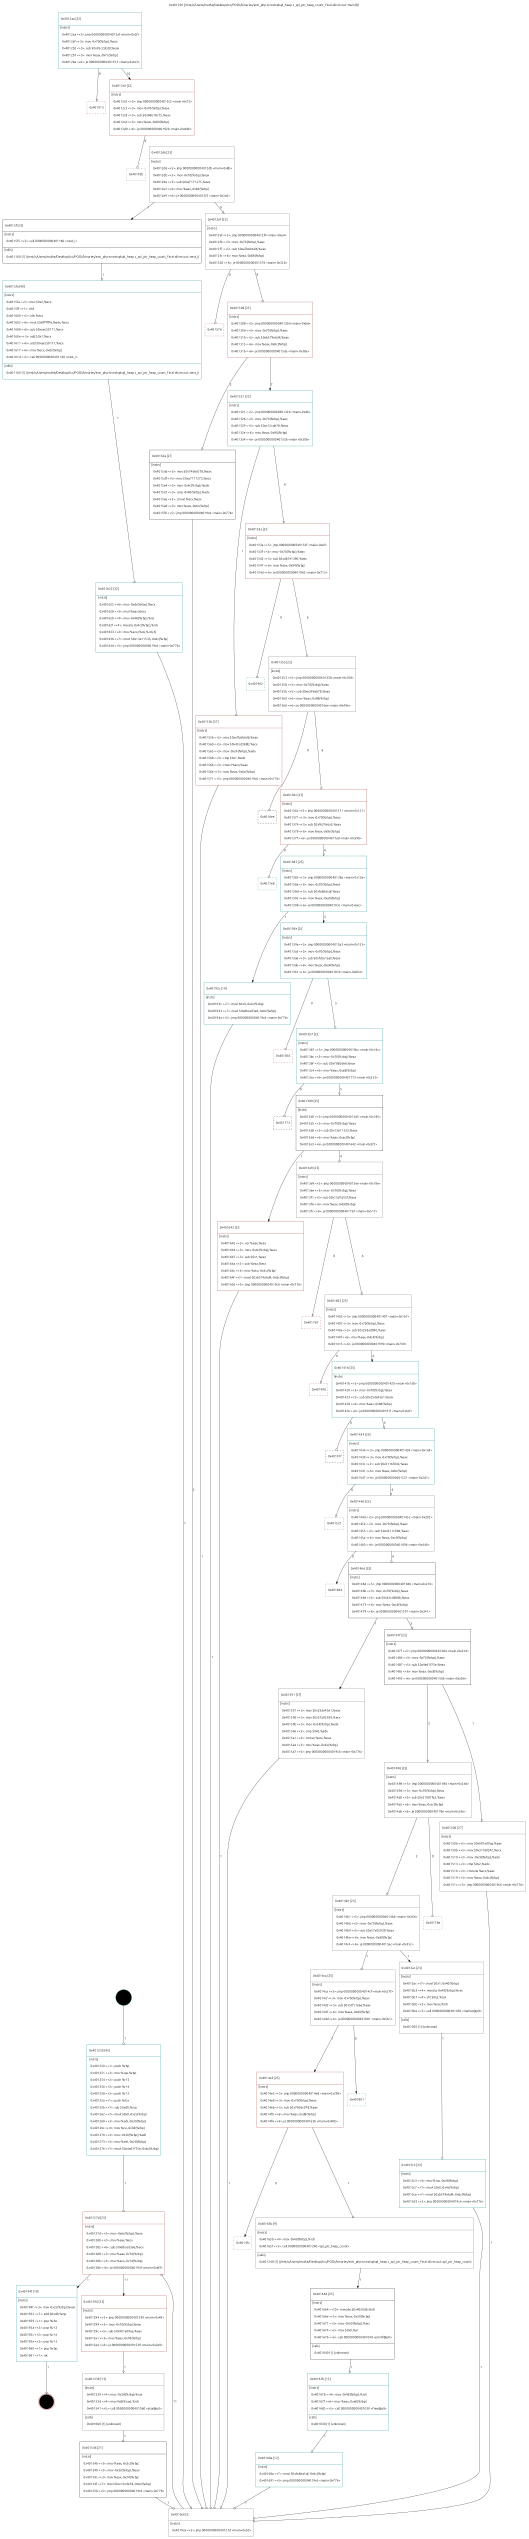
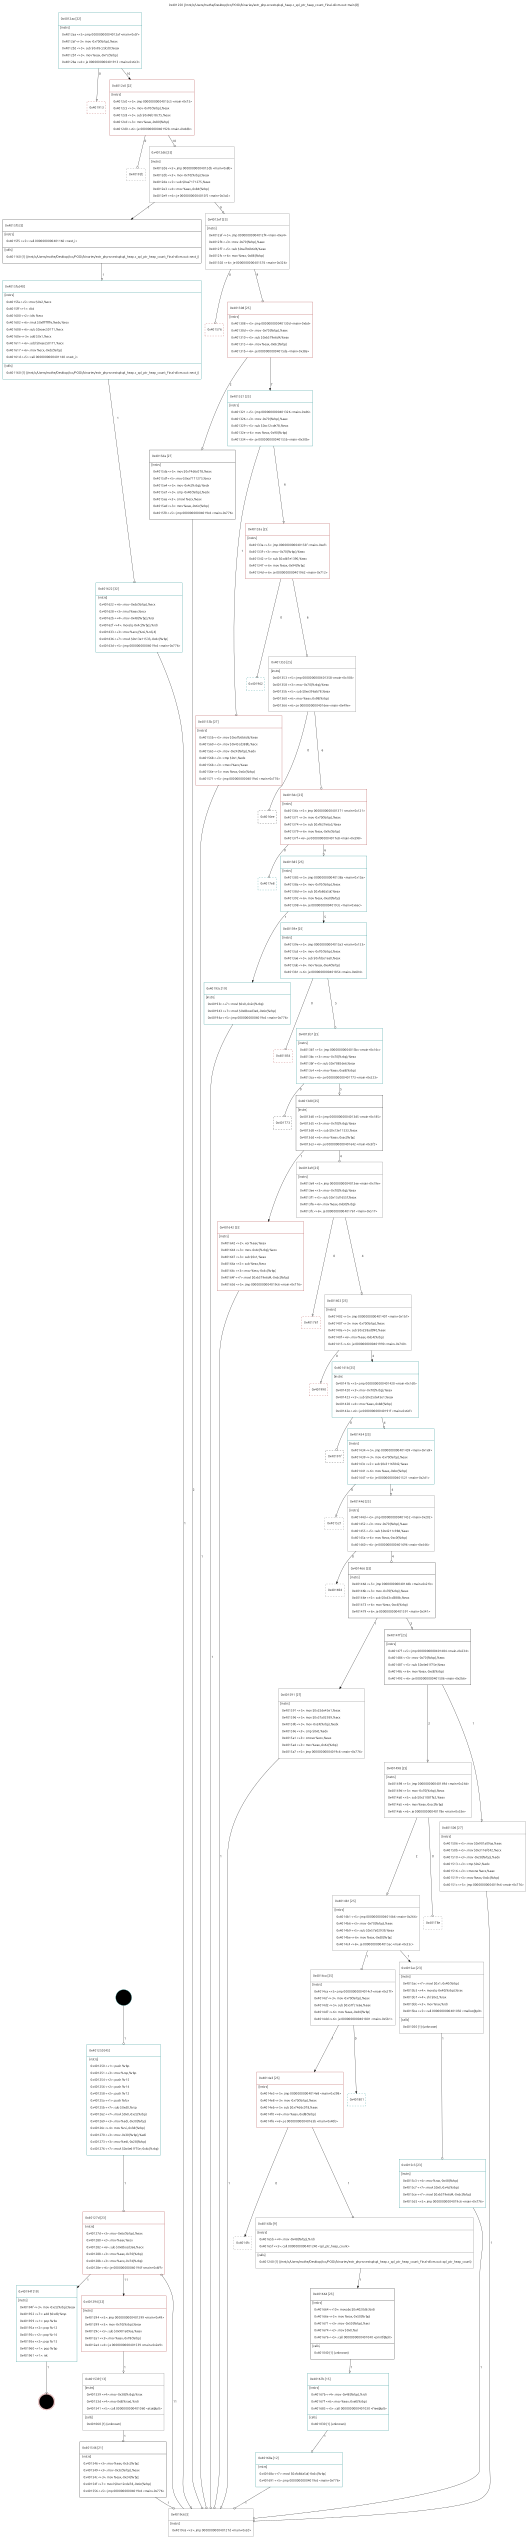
edge "0x4012c0 [22]" -> "0x4012d6 [25]": added, label "10"
